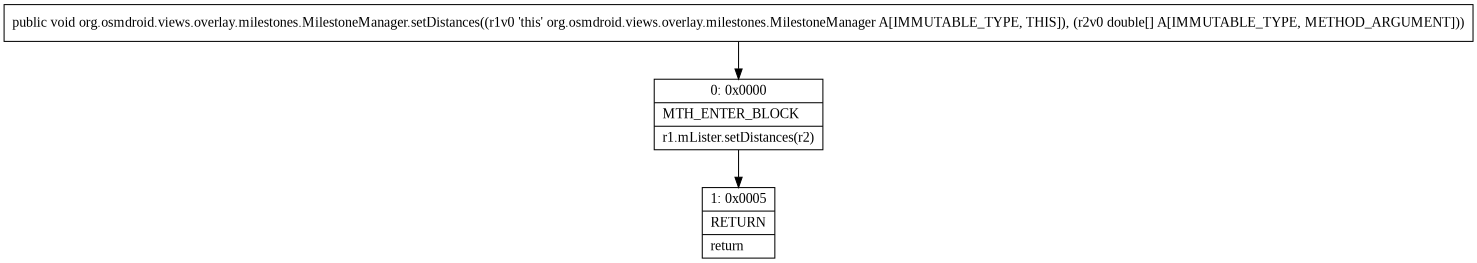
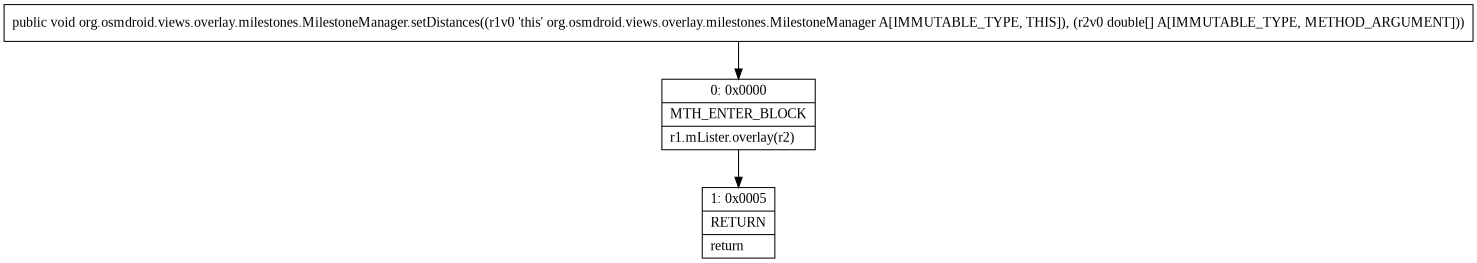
node "0: 0x0000": text "r1.mLister.setDistances(r2)" -> "r1.mLister.overlay(r2)"
